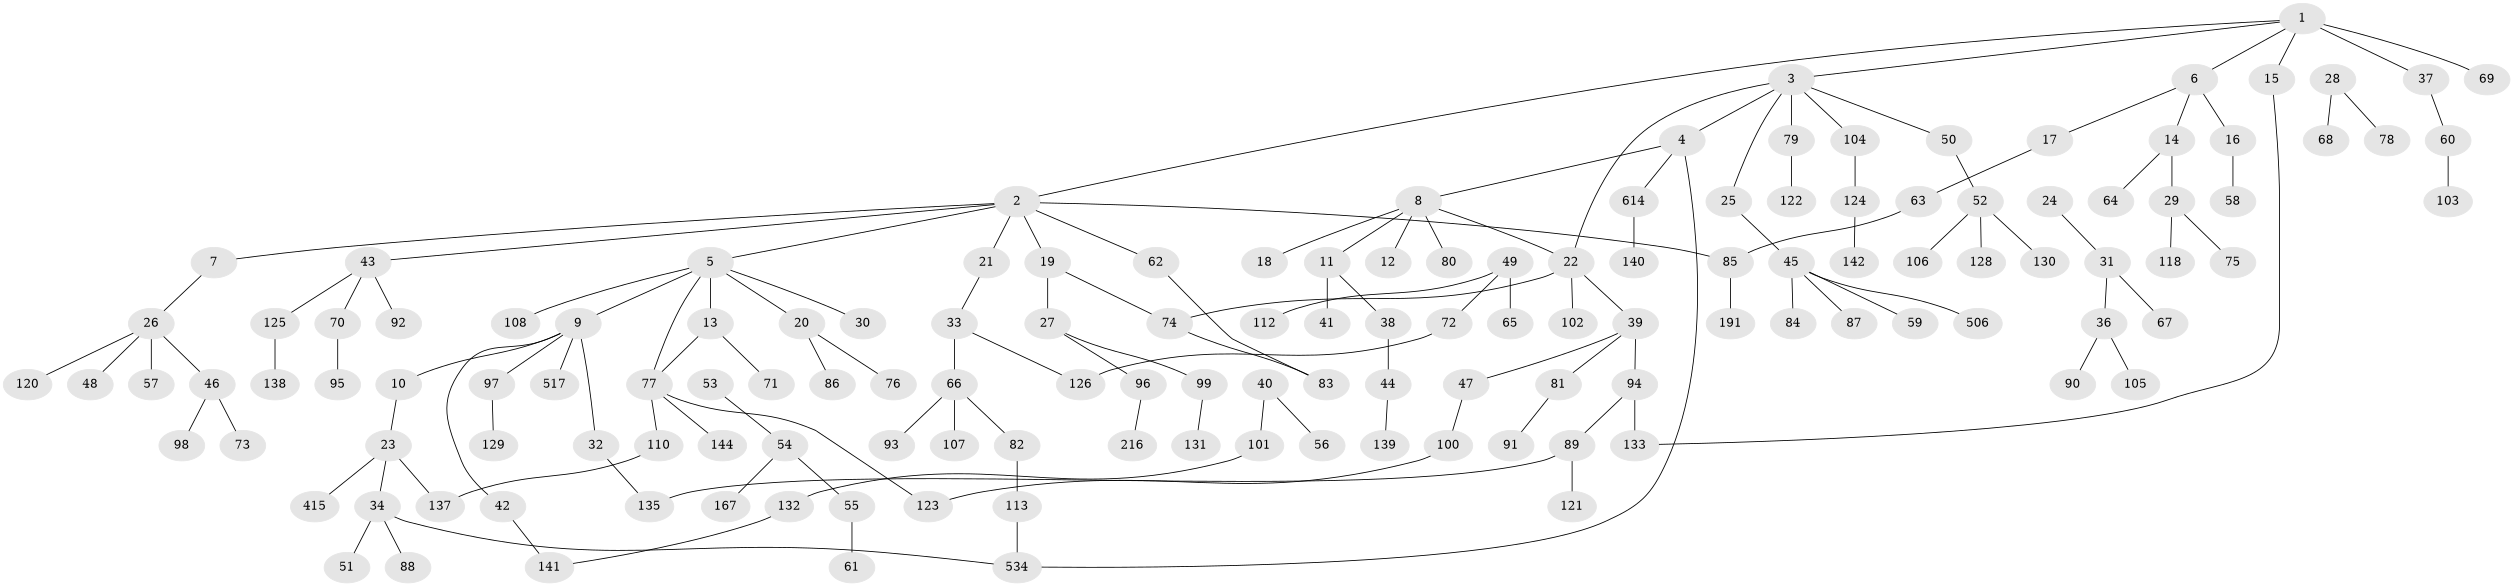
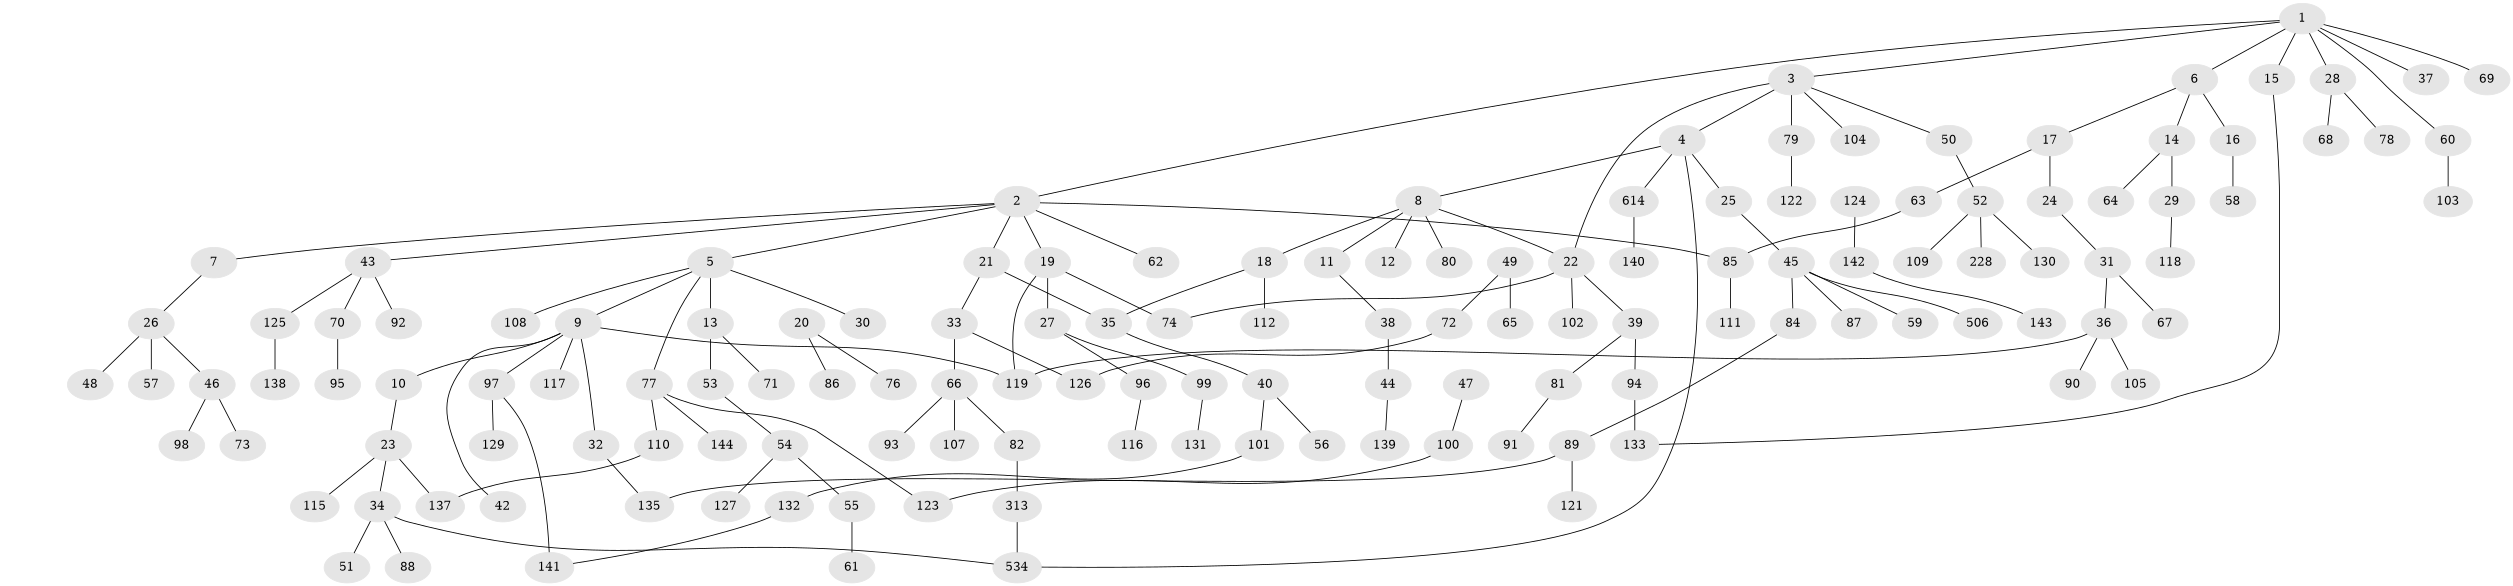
edge "1" -- "28": added
edge "37" -- "60": now "1" -- "60"
edge "3" -- "25": now "4" -- "25"
edge "104" -- "124": removed
edge "17" -- "24": added
node "106": label "106" -> "109"
node "128": label "128" -> "228"
node "75": removed
edge "5" -- "20": removed
edge "49" -- "112": now "18" -- "112"
node "35": added
node "41": removed
node "191": label "191" -> "111"
node "143": added
edge "13" -- "77": now "13" -- "53"
edge "39" -- "47": removed
node "120": removed
node "517": label "517" -> "117"
node "119": added
node "83": removed
edge "94" -- "89": now "84" -- "89"
node "216": label "216" -> "116"
node "415": label "415" -> "115"
node "167": label "167" -> "127"
node "113": label "113" -> "313"
edge "42" -- "141": now "97" -- "141"
